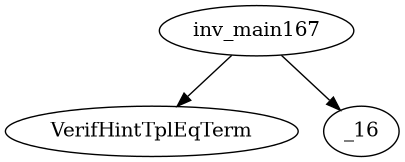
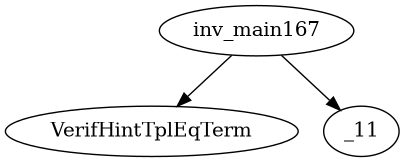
node "_16": label "_16" -> "_11"
